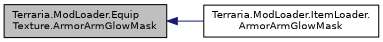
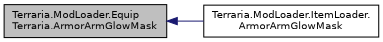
node "Terraria.ModLoader.Equip Texture.ArmorArmGlowMask": label "Terraria.ModLoader.Equip Texture.ArmorArmGlowMask" -> "Terraria.ModLoader.Equip Terraria.ArmorArmGlowMask"
